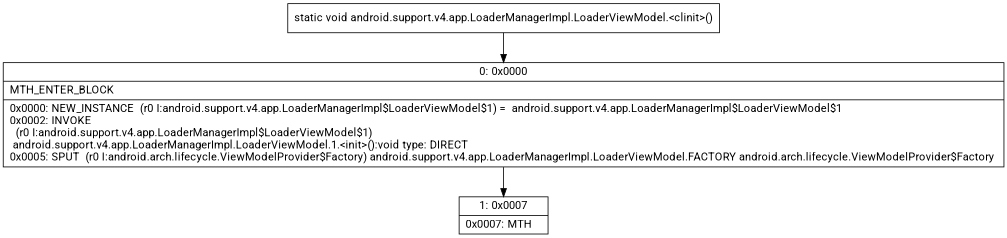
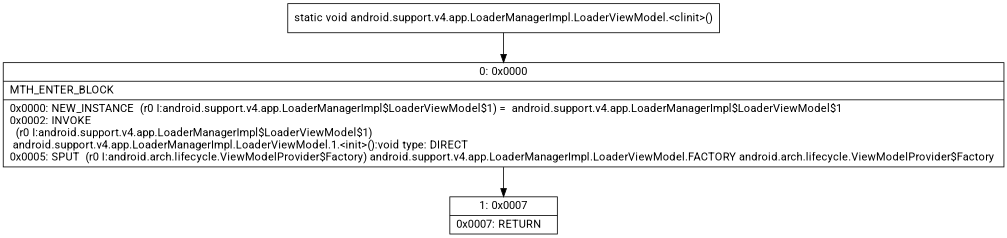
node "1: 0x0007": text "0x0007: MTH" -> "0x0007: RETURN"
